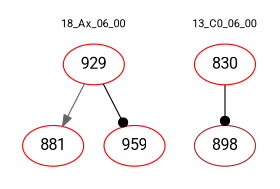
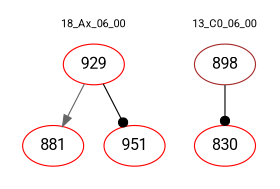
edge "830" -> "898": reversed
node "959": label "959" -> "951"
